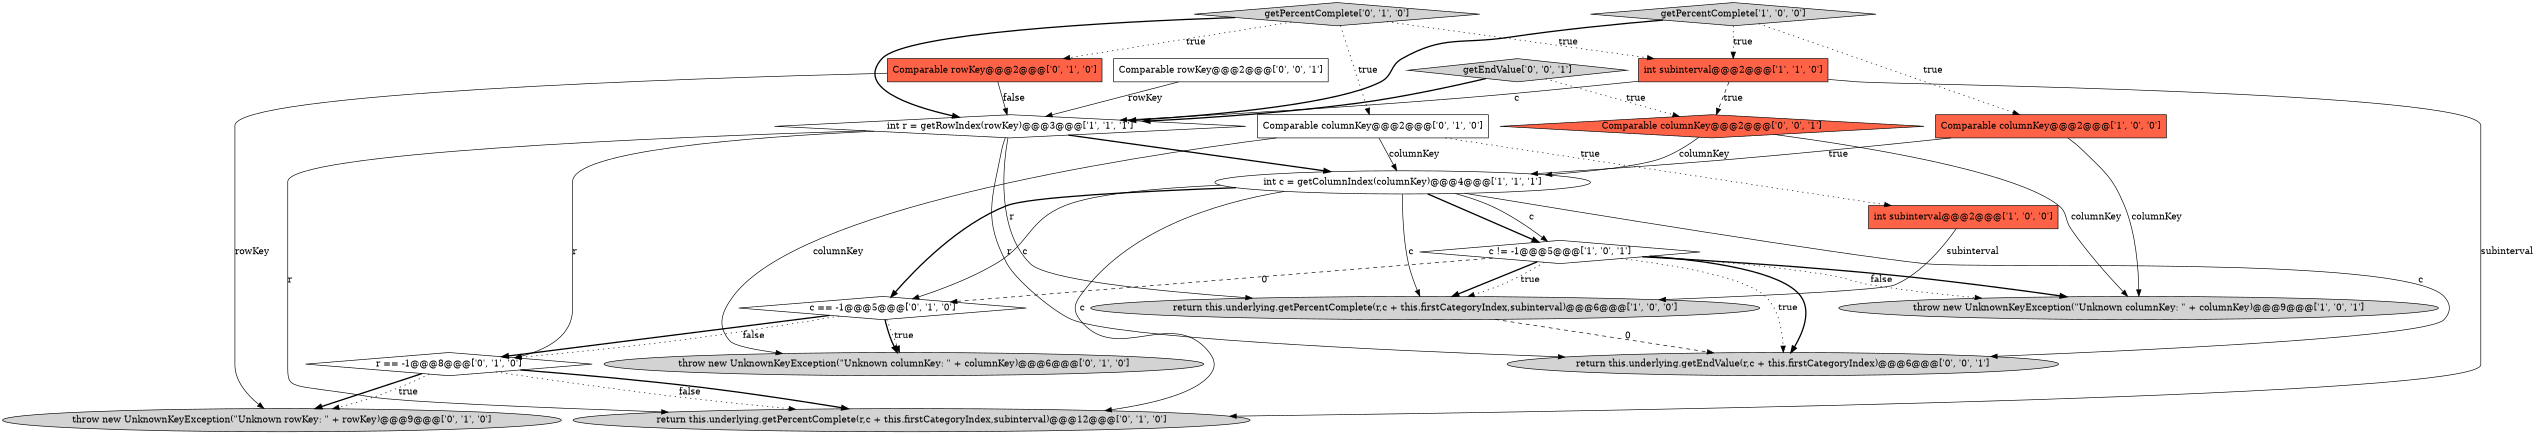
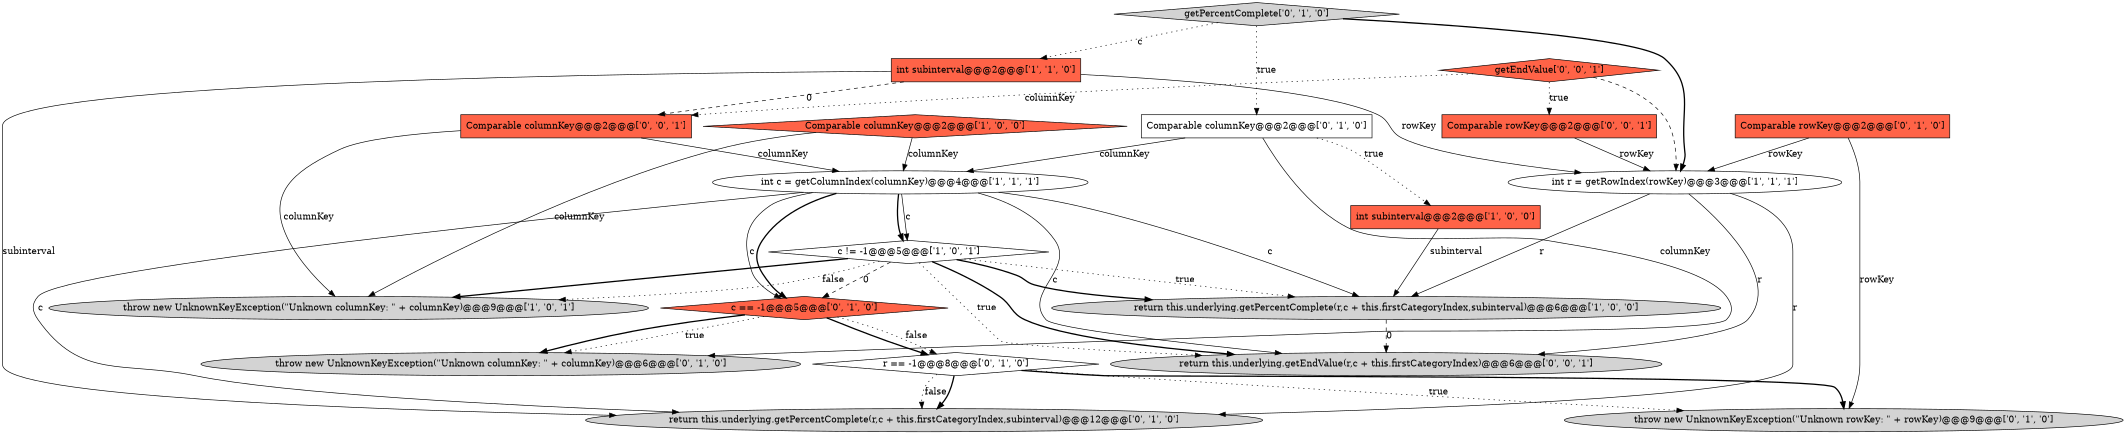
node "getPercentComplete['1', '0', '0']": removed
edge "getPercentComplete['0', '1', '0']" -> "Comparable rowKey@@@2@@@['0', '1', '0']": removed, label "true"
edge "getPercentComplete['0', '1', '0']" -> "int subinterval@@@2@@@['1', '1', '0']": label "true" -> "c"
node "Comparable rowKey@@@2@@@['0', '0', '1']": fillcolor white -> tomato
node "getEndValue['0', '0', '1']": fillcolor lightgray -> tomato
edge "getEndValue['0', '0', '1']" -> "Comparable rowKey@@@2@@@['0', '0', '1']": added, label "true"
edge "Comparable rowKey@@@2@@@['0', '1', '0']" -> "int r = getRowIndex(rowKey)@@@3@@@['1', '1', '1']": label "false" -> "rowKey"
edge "int subinterval@@@2@@@['1', '1', '0']" -> "int r = getRowIndex(rowKey)@@@3@@@['1', '1', '1']": label "c" -> "rowKey"
edge "getEndValue['0', '0', '1']" -> "Comparable columnKey@@@2@@@['0', '0', '1']": label "true" -> "columnKey"
edge "int subinterval@@@2@@@['1', '1', '0']" -> "Comparable columnKey@@@2@@@['0', '0', '1']": label "true" -> "0"
edge "getEndValue['0', '0', '1']" -> "int r = getRowIndex(rowKey)@@@3@@@['1', '1', '1']": style bold -> dashed
node "int r = getRowIndex(rowKey)@@@3@@@['1', '1', '1']": shape diamond -> ellipse
node "Comparable columnKey@@@2@@@['0', '0', '1']": shape diamond -> box
node "Comparable columnKey@@@2@@@['1', '0', '0']": shape box -> diamond
edge "int r = getRowIndex(rowKey)@@@3@@@['1', '1', '1']" -> "int c = getColumnIndex(columnKey)@@@4@@@['1', '1', '1']": removed
edge "Comparable columnKey@@@2@@@['1', '0', '0']" -> "int c = getColumnIndex(columnKey)@@@4@@@['1', '1', '1']": label "true" -> "columnKey"
edge "int r = getRowIndex(rowKey)@@@3@@@['1', '1', '1']" -> "r == -1@@@8@@@['0', '1', '0']": removed, label "r"
node "c == -1@@@5@@@['0', '1', '0']": fillcolor white -> tomato
